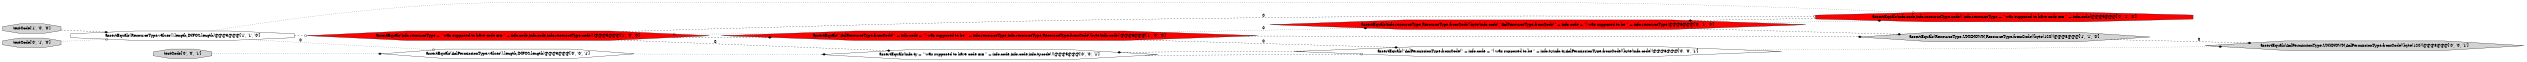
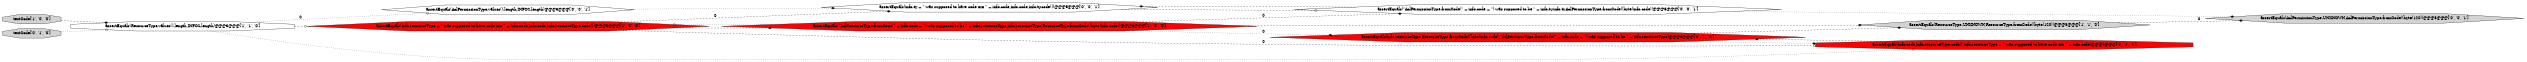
node "testCode['0', '0', '1']": removed
